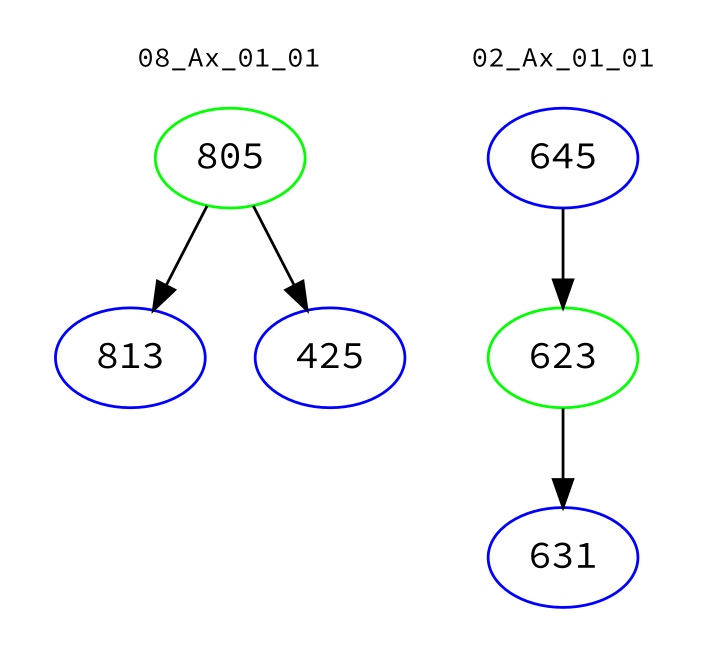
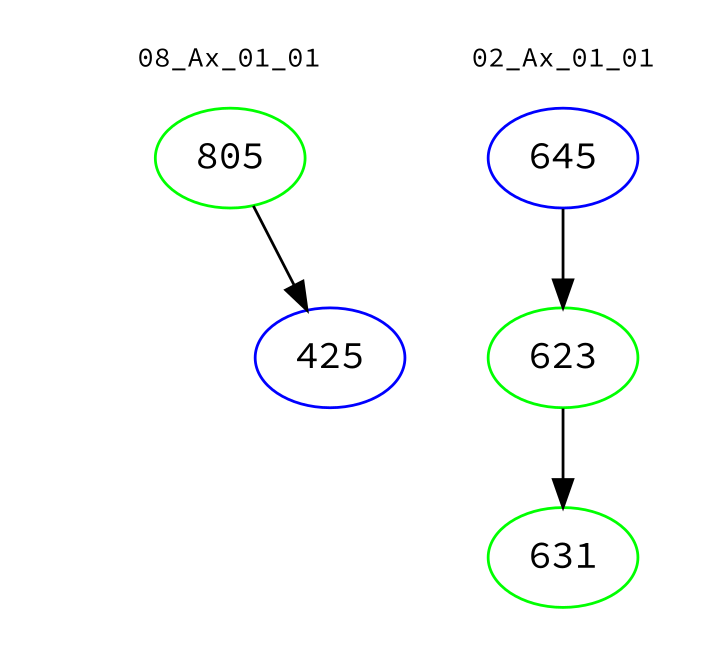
node "813": removed
node "631": color blue -> green
